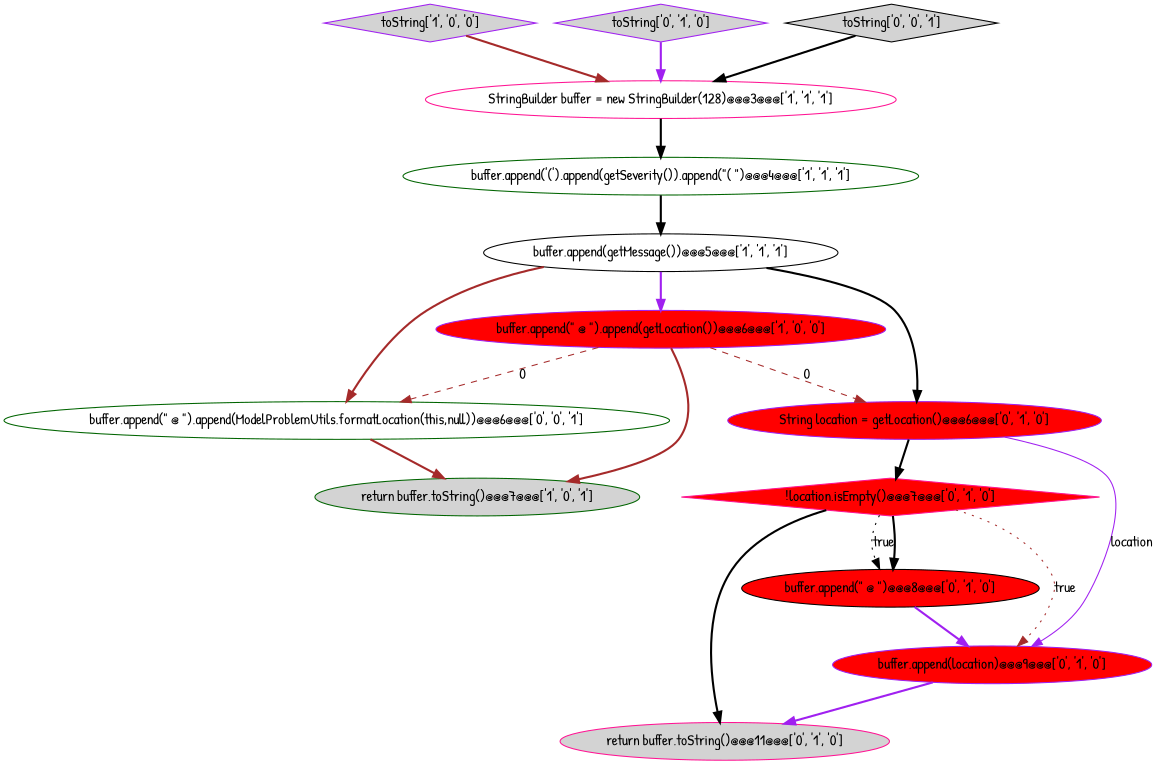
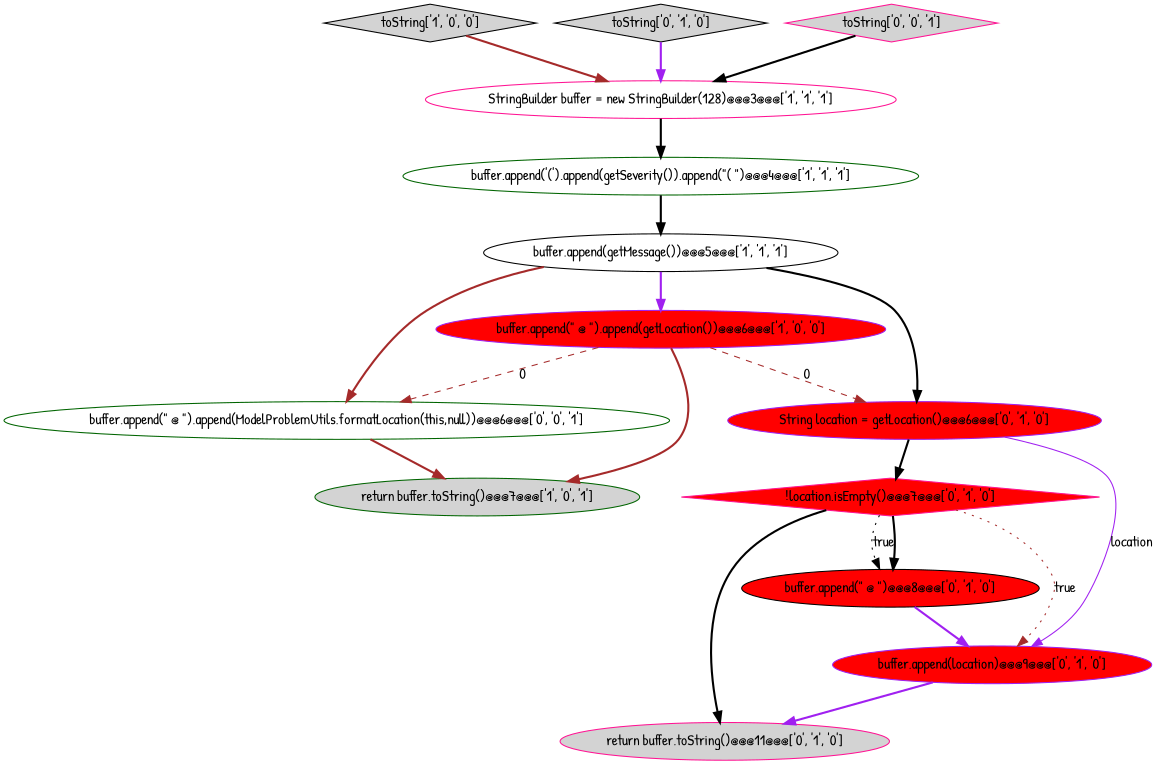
node "toString['1', '0', '0']": color purple -> black
node "toString['0', '1', '0']": color purple -> black
node "toString['0', '0', '1']": color black -> deeppink
